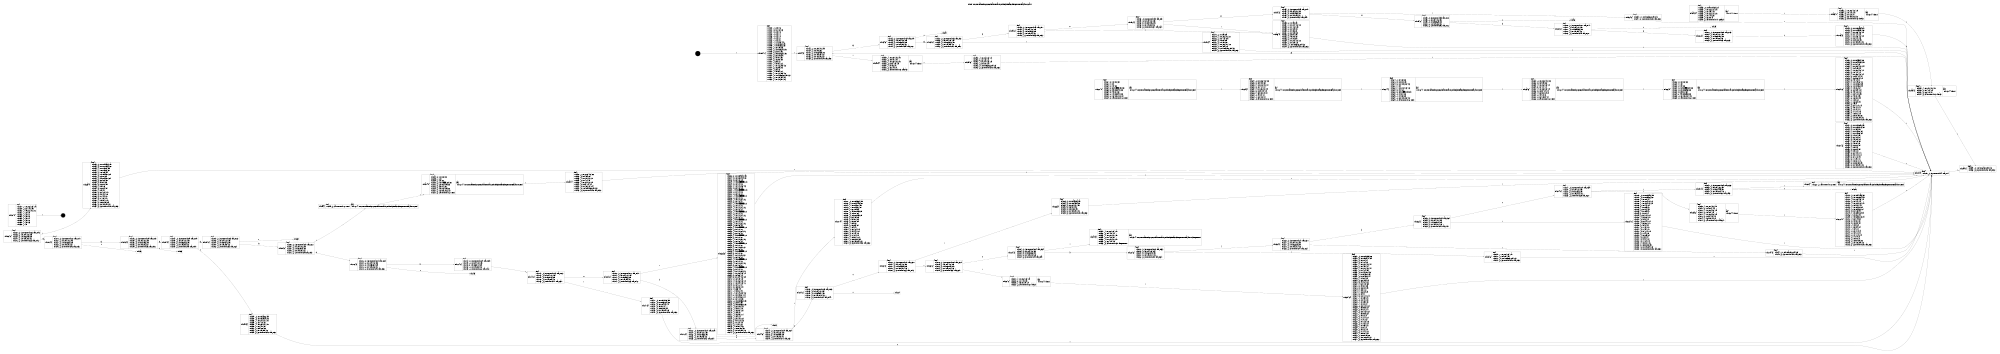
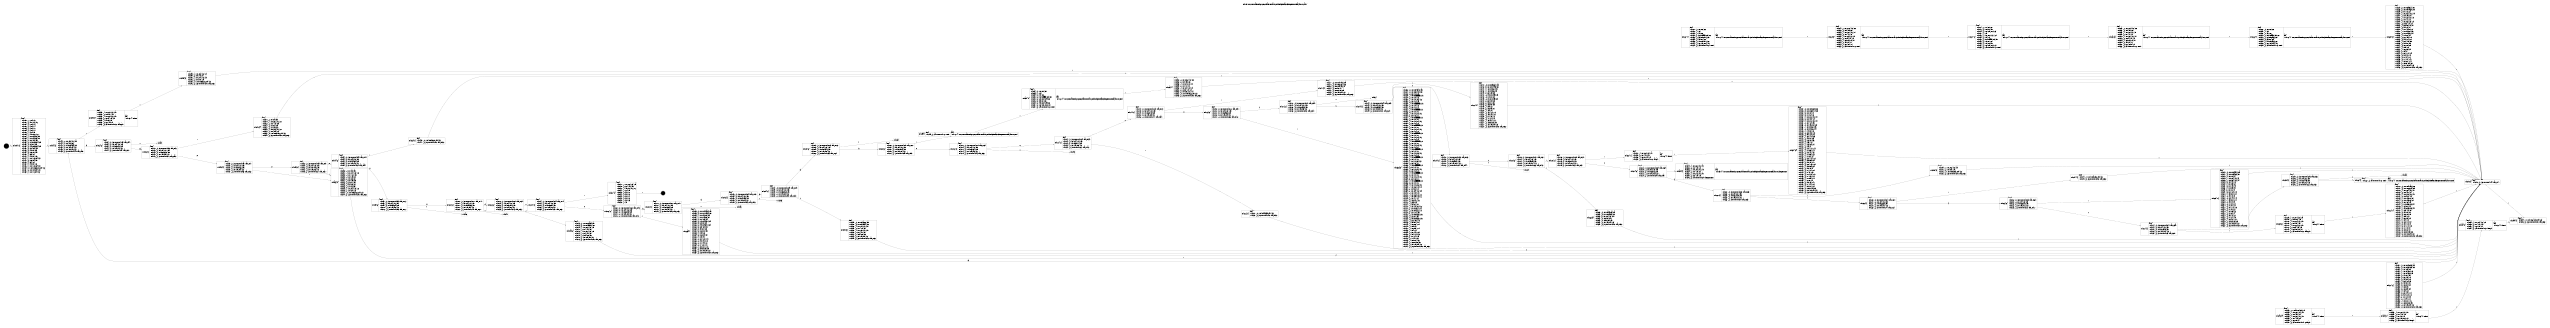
node "0x402044 [28]": added
node "0x402676 [15]": added
